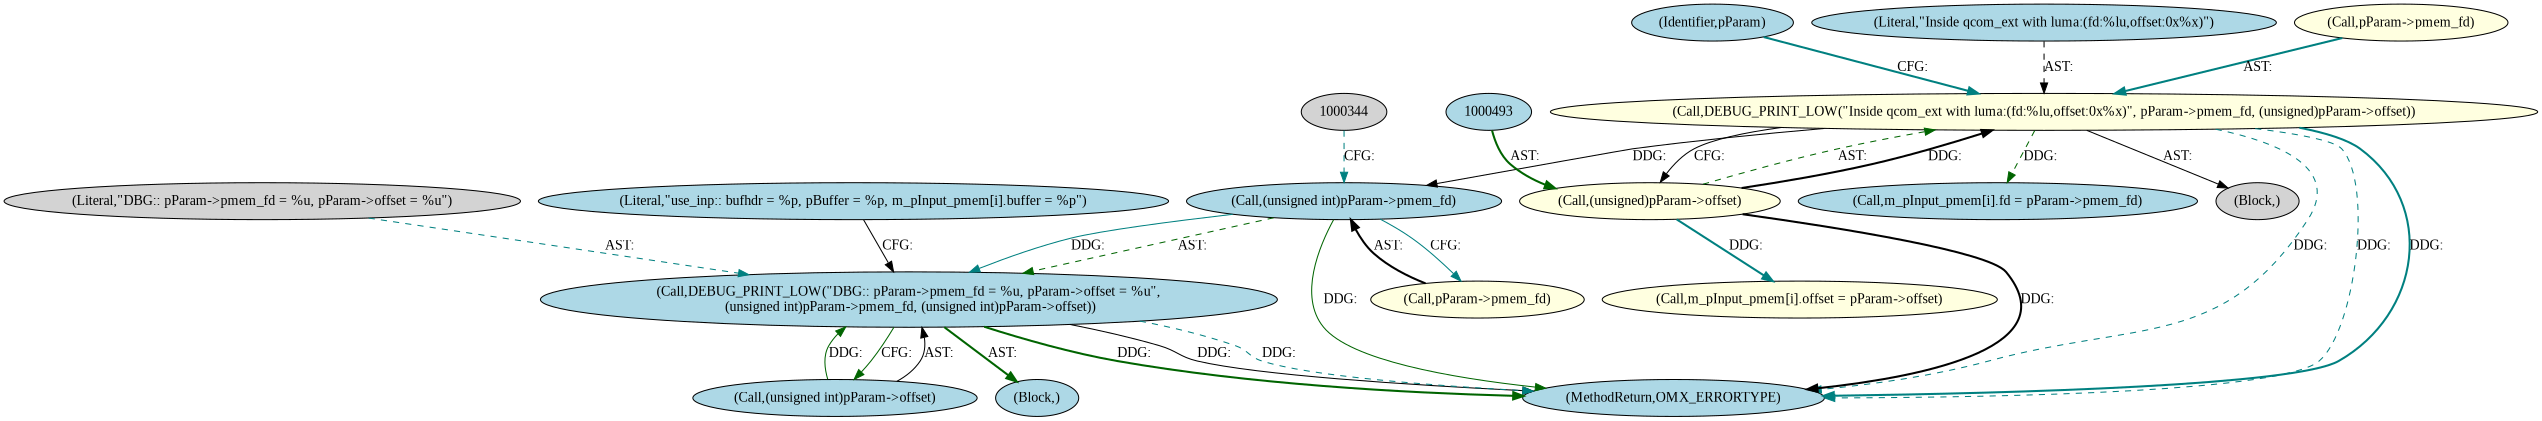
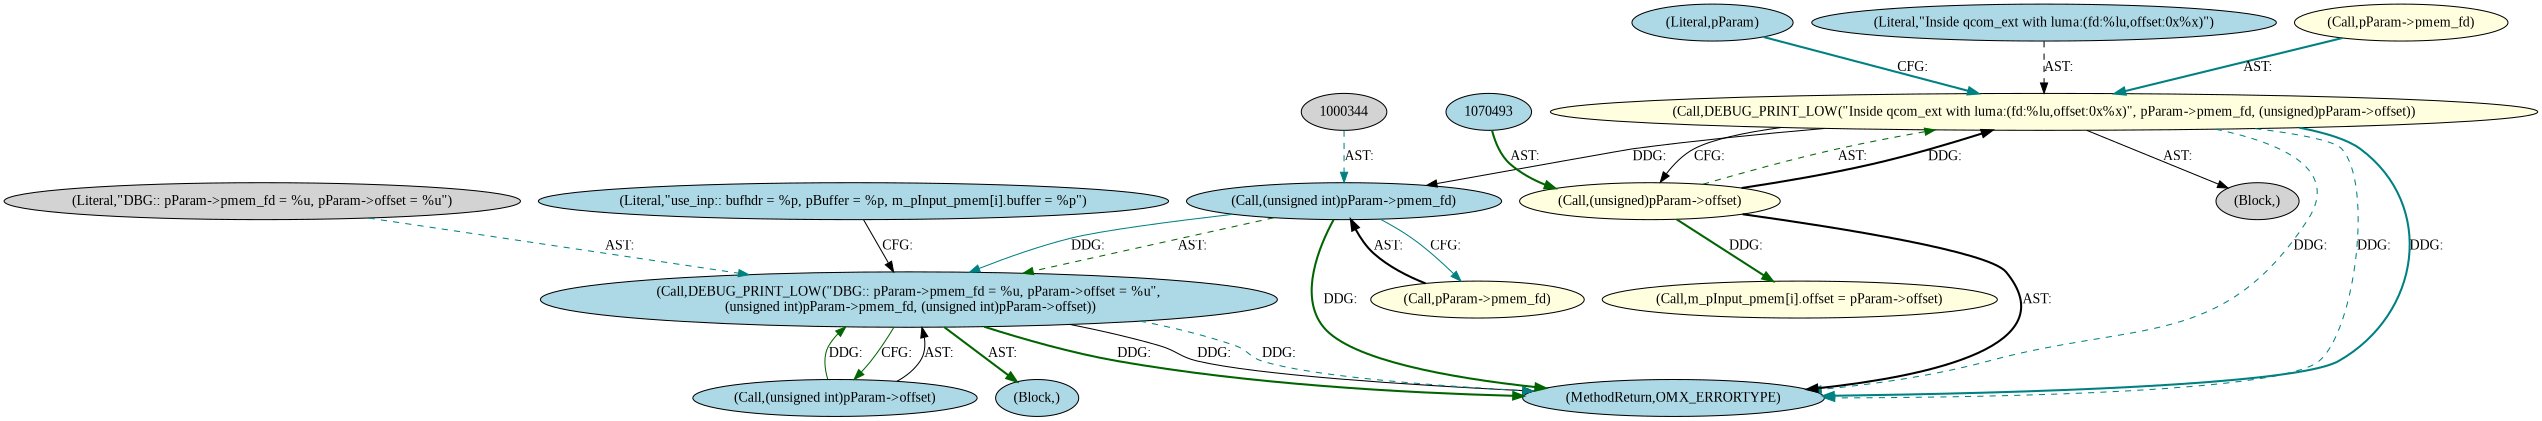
node "(Identifier,pParam)": label "(Identifier,pParam)" -> "(Literal,pParam)"
node "1000493": label "1000493" -> "1070493"
edge "1000344" -> "(Call,(unsigned int)pParam->pmem_fd)": label "CFG: " -> "AST: "
node "(Call,m_pInput_pmem[i].fd = pParam->pmem_fd)": removed
edge "(Call,(unsigned)pParam->offset)" -> "(Call,m_pInput_pmem[i].offset = pParam->offset)": color teal -> darkgreen
edge "(Call,(unsigned)pParam->offset)" -> "(MethodReturn,OMX_ERRORTYPE)": label "DDG: " -> "AST: "
edge "(Call,(unsigned int)pParam->pmem_fd)" -> "(MethodReturn,OMX_ERRORTYPE)": style solid -> bold
